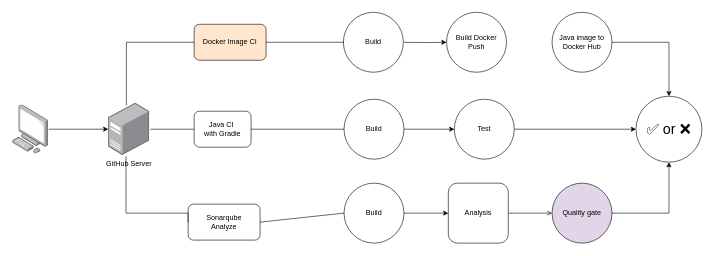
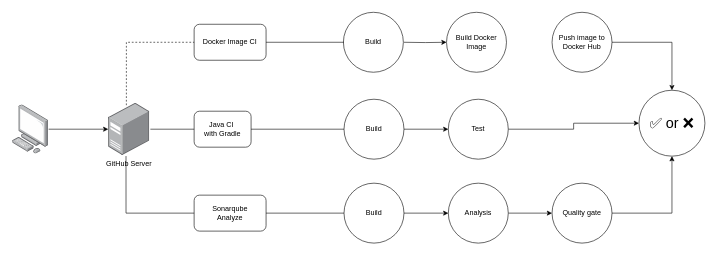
edge "Docker Image CI" -- "GitHub Server": style solid -> dashed
node "Docker Image CI": fillcolor #ffe6cc -> #ffffff
node "Build Docker Push": label "Build Docker Push" -> "Build Docker Image"
node "Java image to Docker Hub": label "Java image to Docker Hub" -> "Push image to Docker Hub"
node "Test": moved (485, 129) -> (479, 129)
node "✅ or ❌": moved (669, 129) -> (672, 123)
node "Analysis": shape rounded rectangle -> ellipse
edge "Analysis" -> "Quality gate": arrowhead open -> classic
node "Quality gate": fillcolor #e1d5e7 -> #ffffff
node "Sonarqube Analyze": moved (224, 222) -> (230, 213)
